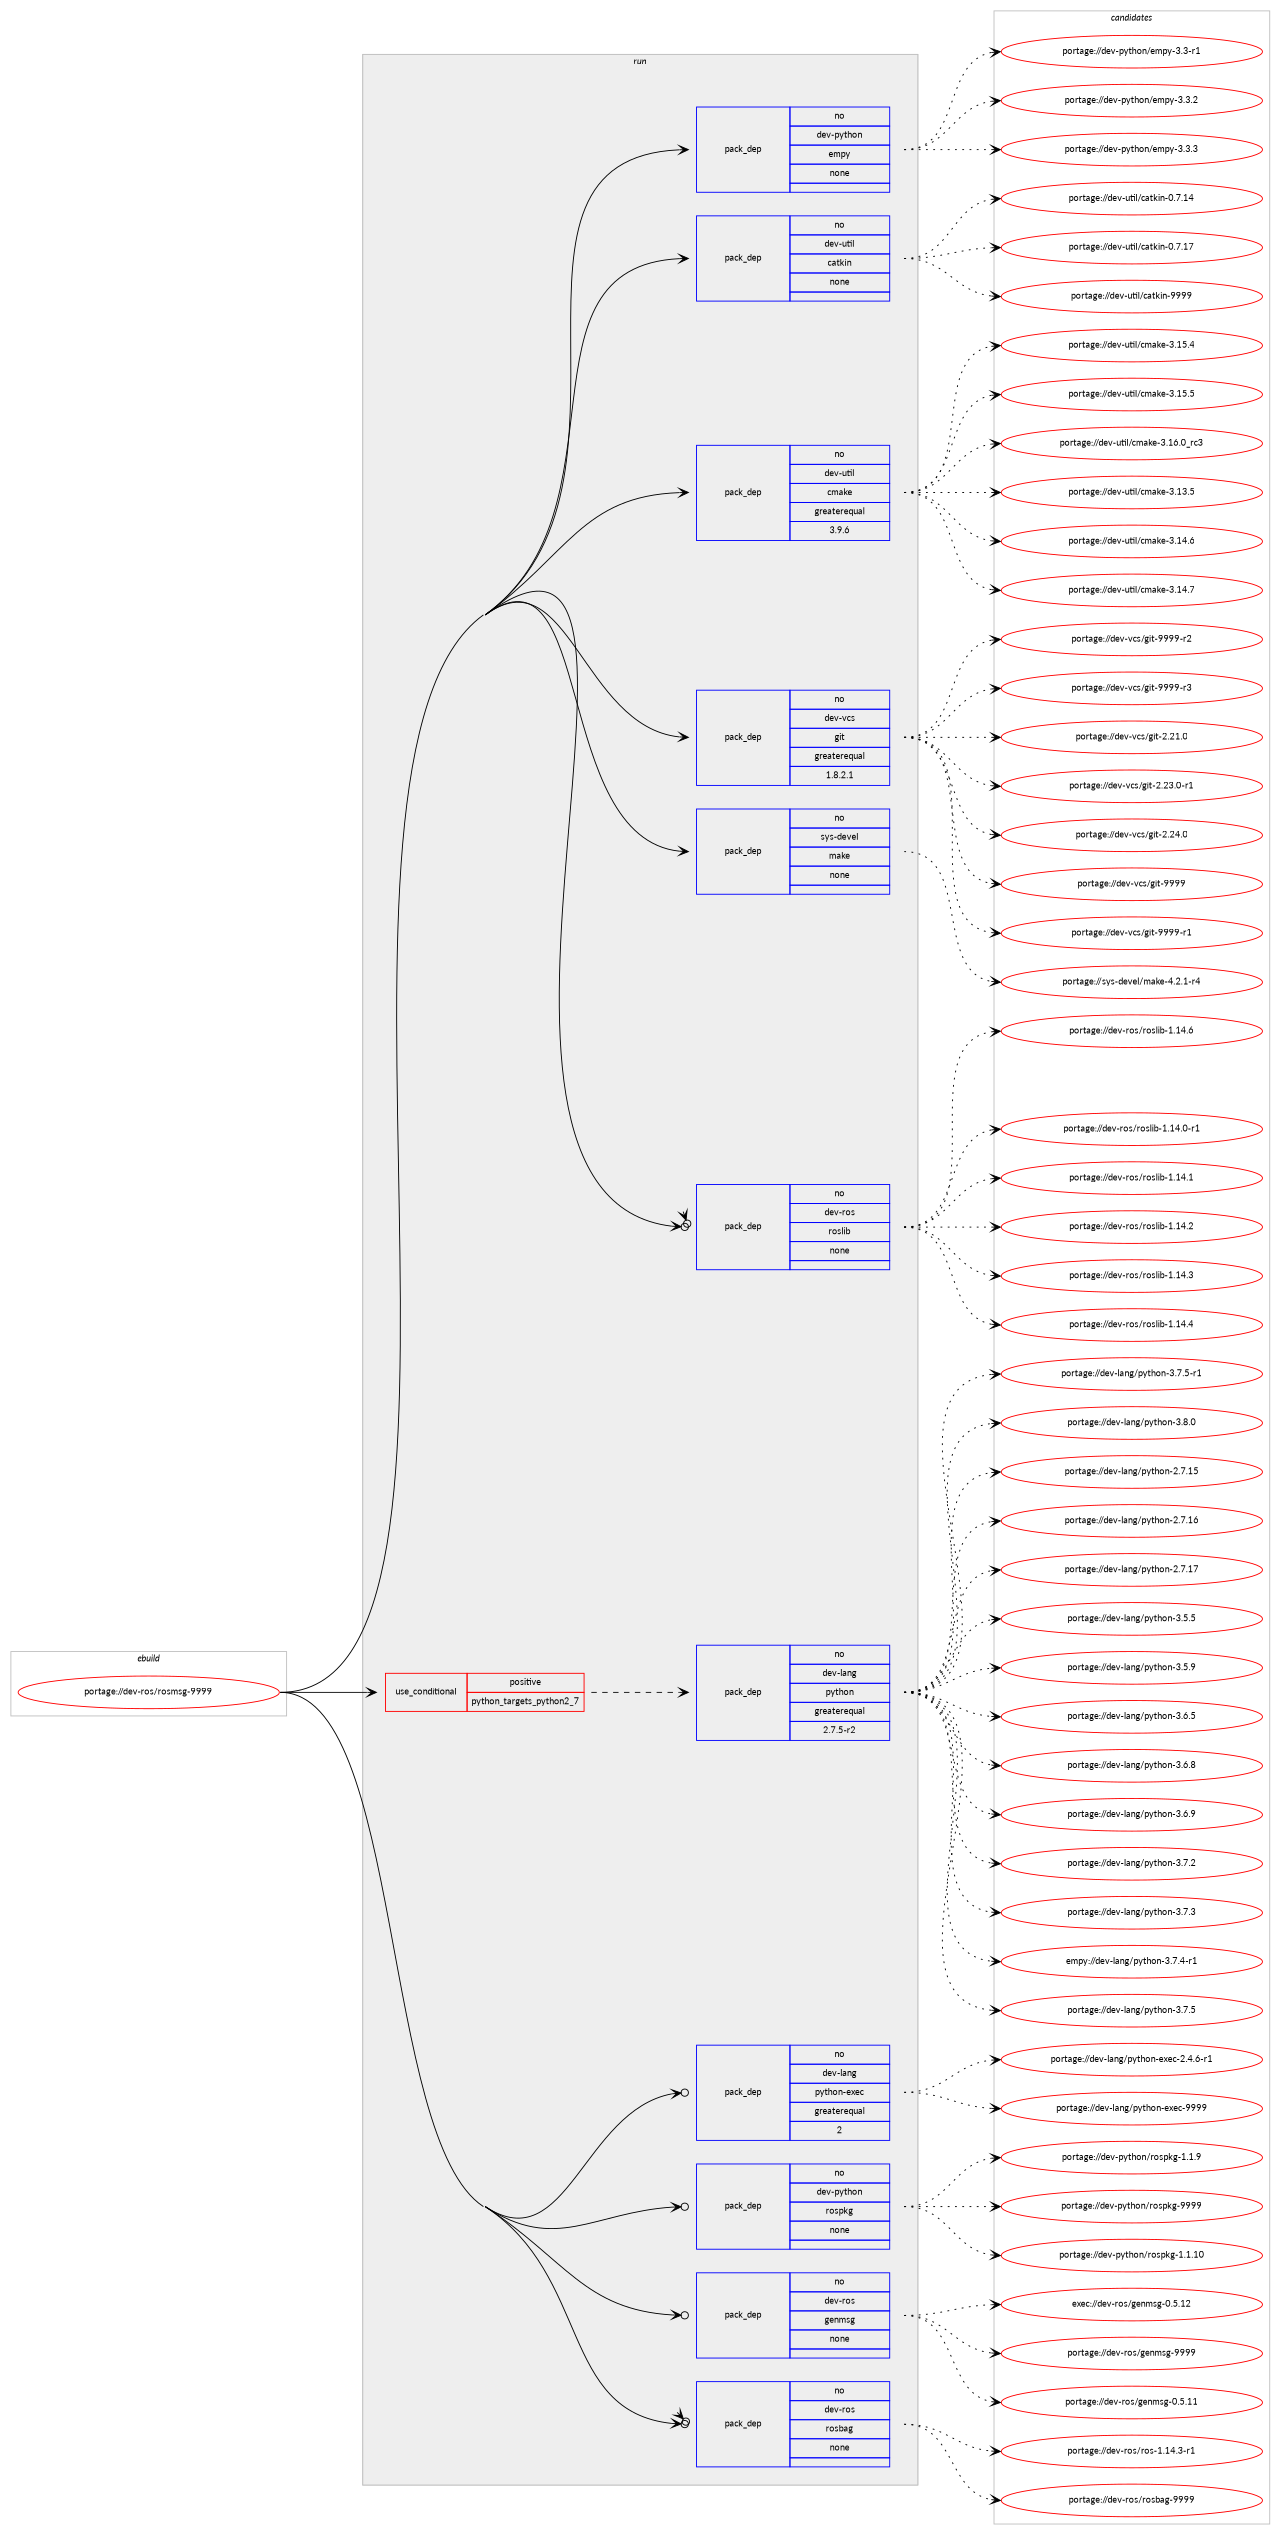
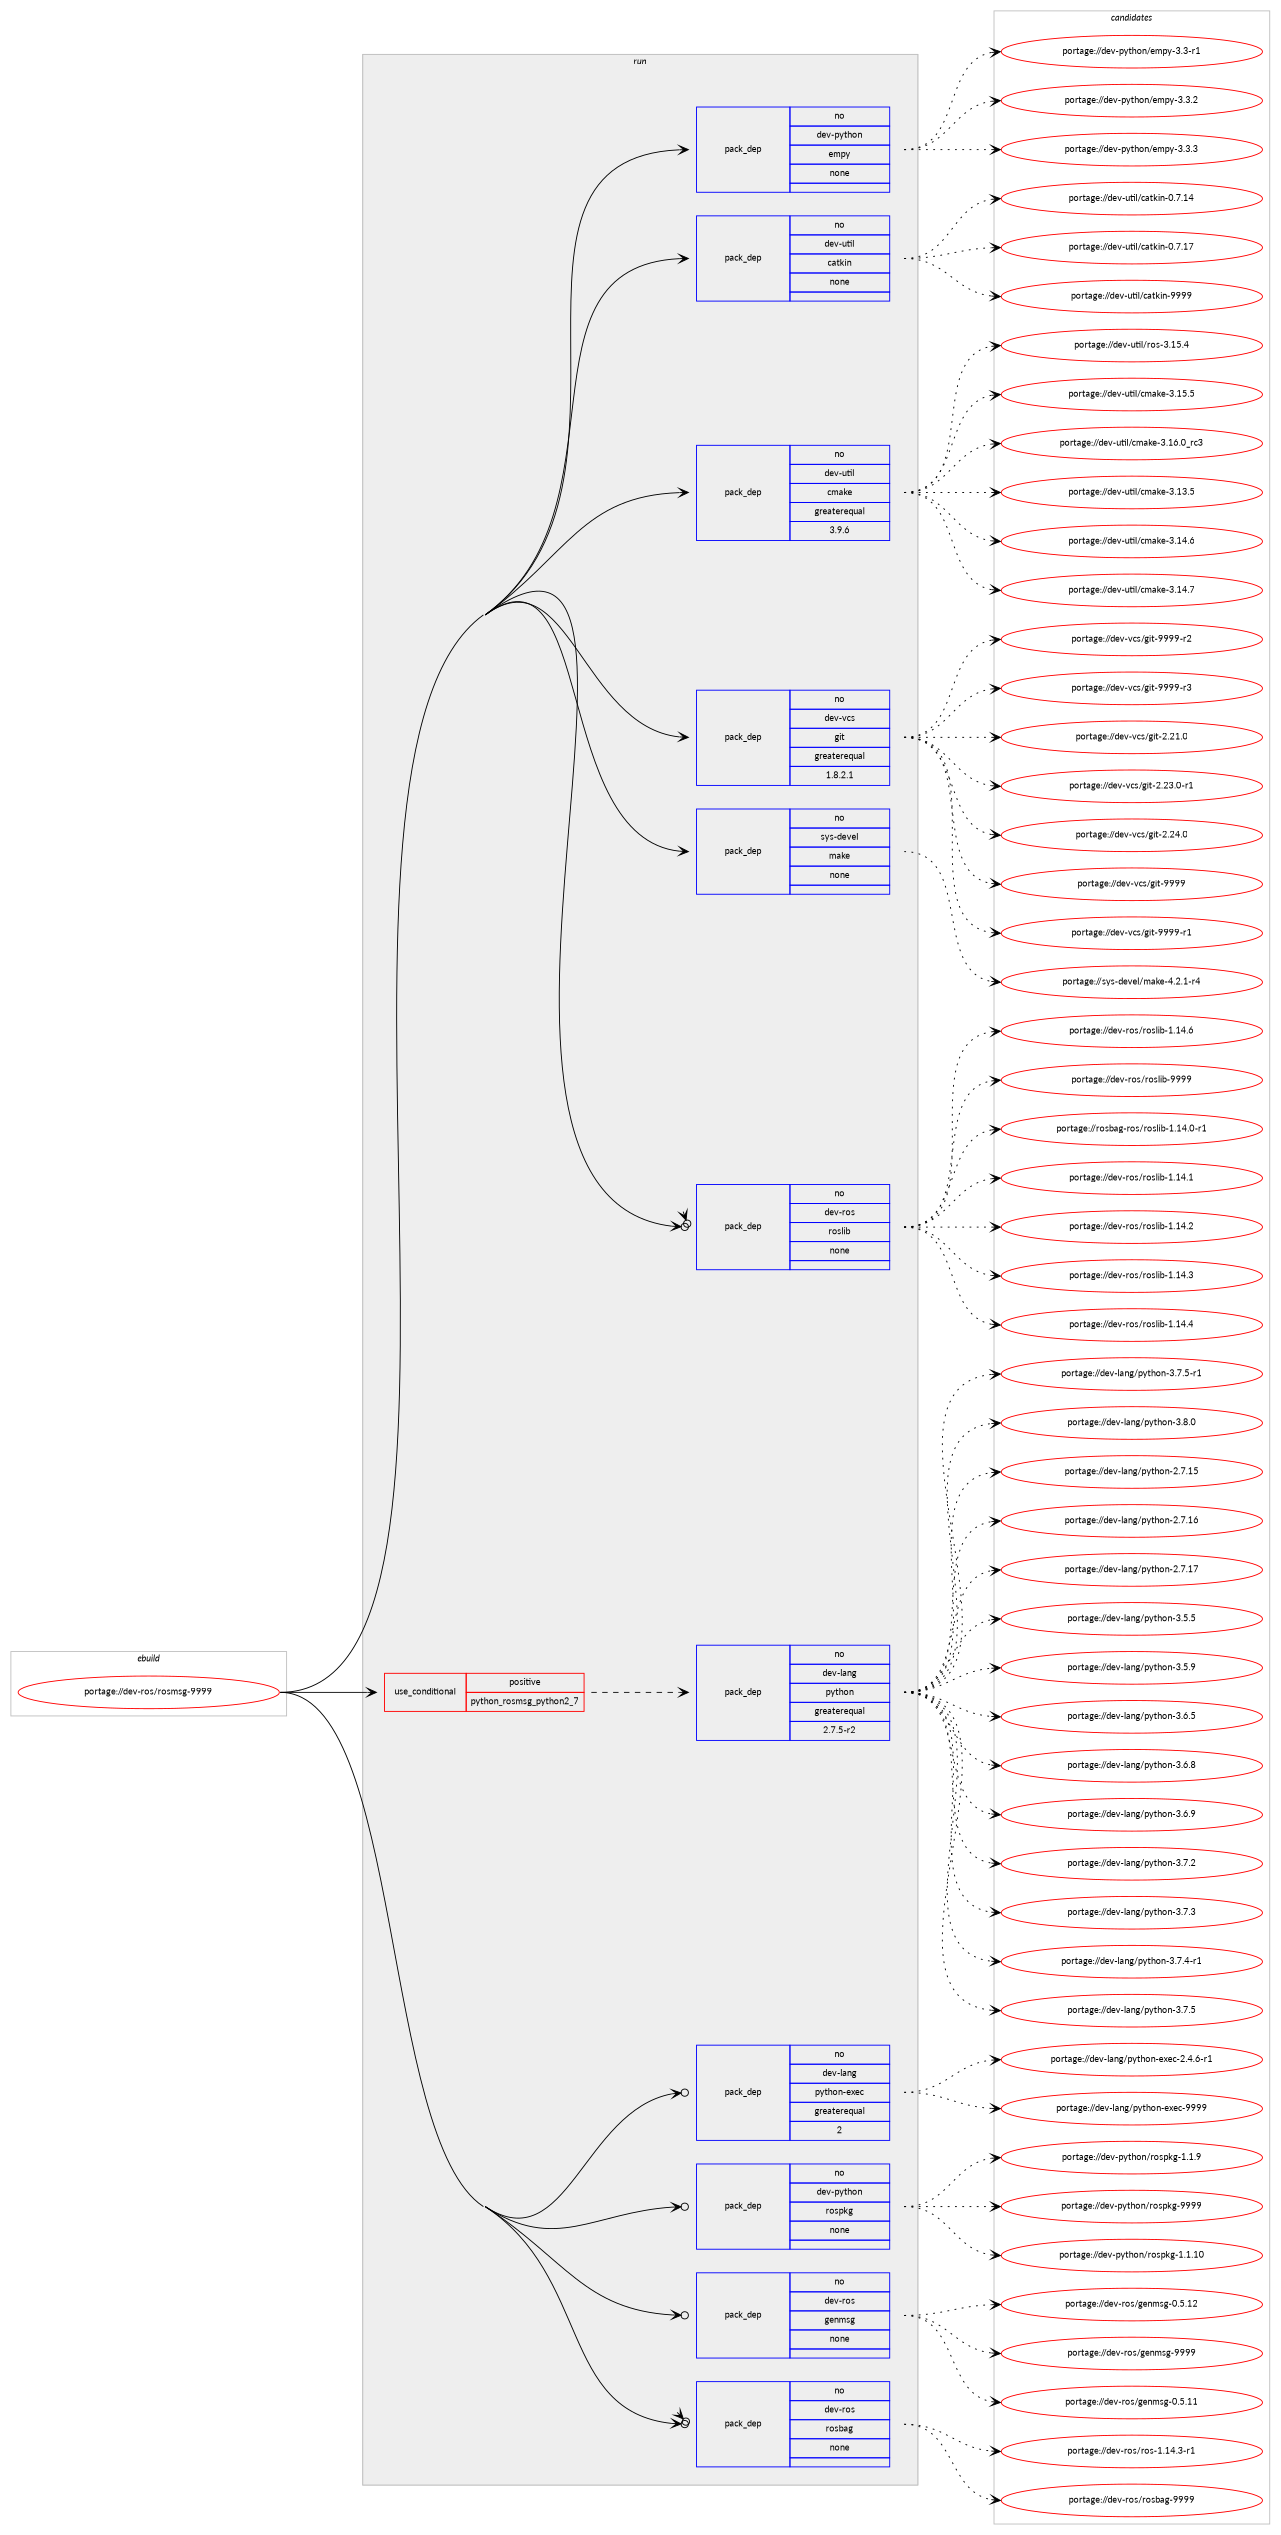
node "portage://dev-util/cmake-3.15.4": label "portage://dev-util/cmake-3.15.4" -> "portage://dev-util/ros-3.15.4"
node "portage://dev-ros/roslib-9999": added
node "portage://dev-ros/roslib-1.14.0-r1": label "portage://dev-ros/roslib-1.14.0-r1" -> "portage://rosbag-ros/roslib-1.14.0-r1"
node "use_conditional": text "python_targets_python2_7" -> "python_rosmsg_python2_7"
node "empy://dev-lang/python-3.7.4-r1": label "empy://dev-lang/python-3.7.4-r1" -> "portage://dev-lang/python-3.7.4-r1"
node "exec://dev-ros/genmsg-0.5.12": label "exec://dev-ros/genmsg-0.5.12" -> "portage://dev-ros/genmsg-0.5.12"
